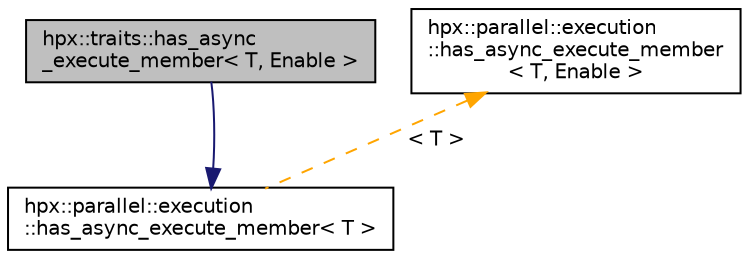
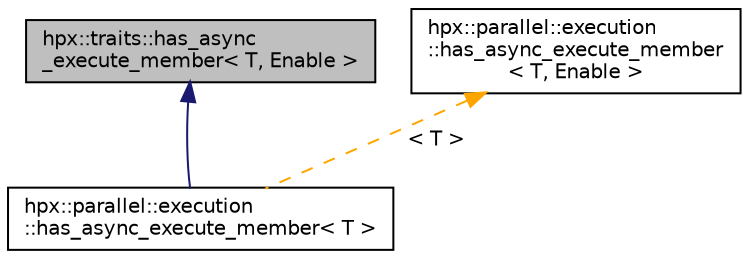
edge "hpx::traits::has_async _execute_member< T, Enable >" -> "hpx::parallel::execution ::has_async_execute_member< T >": reversed
